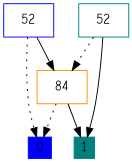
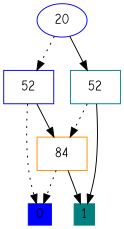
node "20": added
